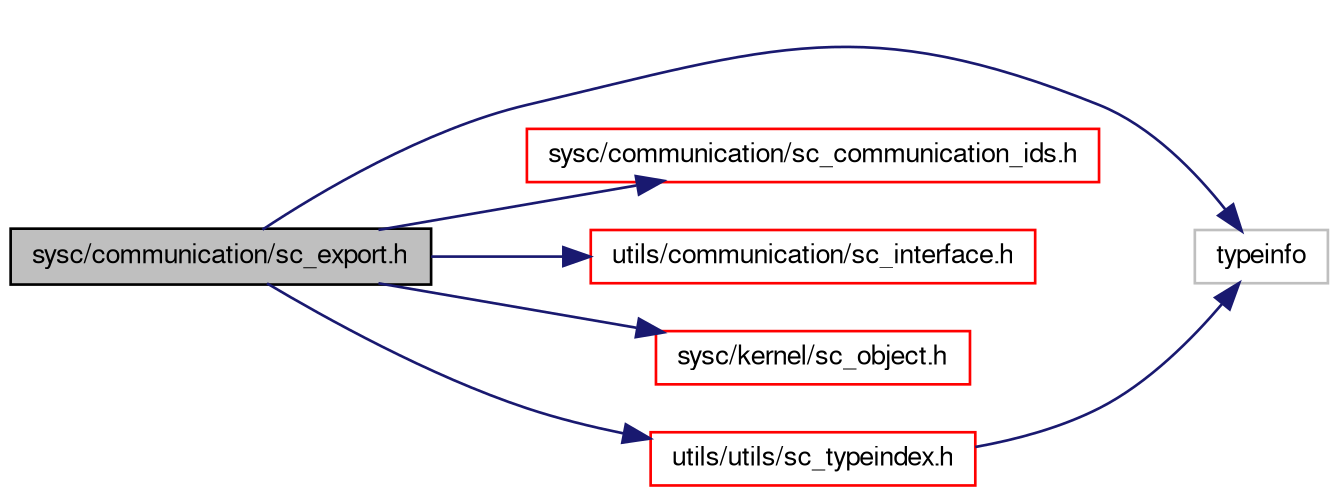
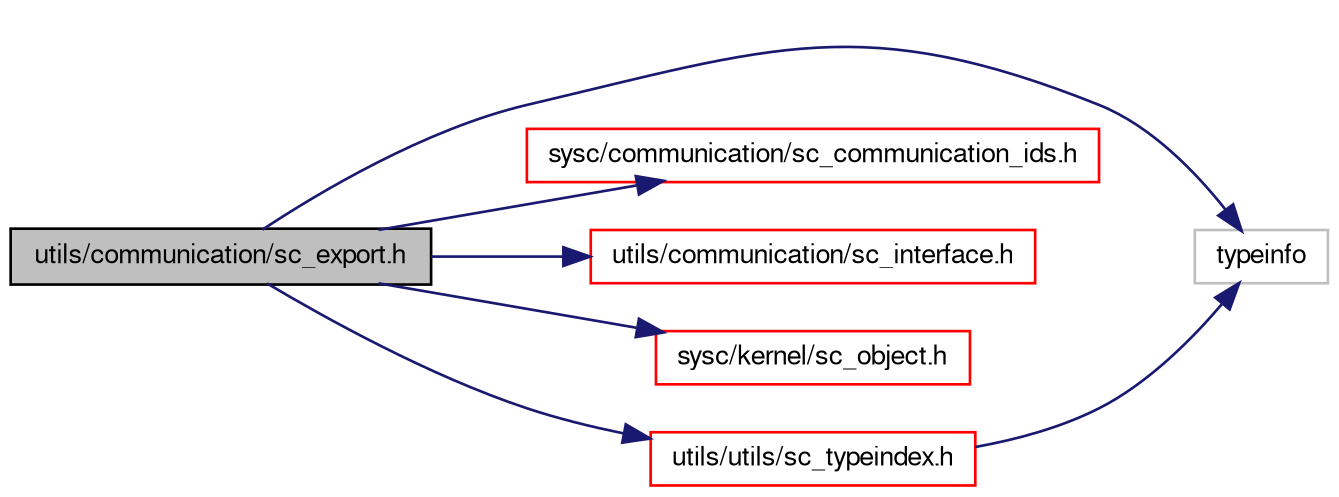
node "sysc/communication/sc_export.h": label "sysc/communication/sc_export.h" -> "utils/communication/sc_export.h"
